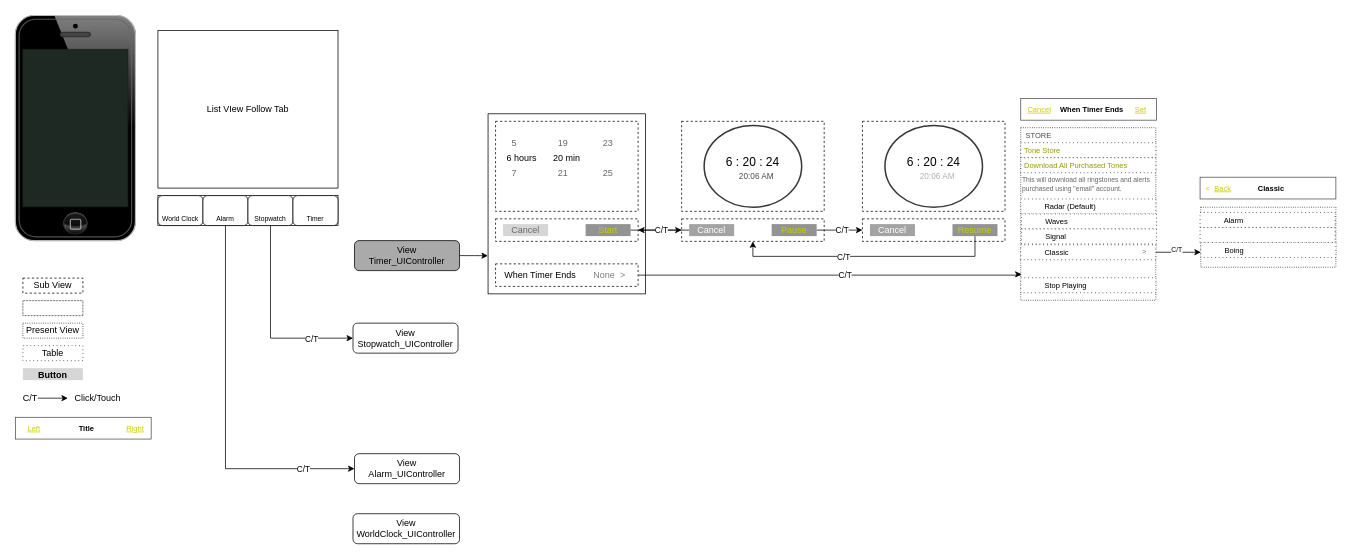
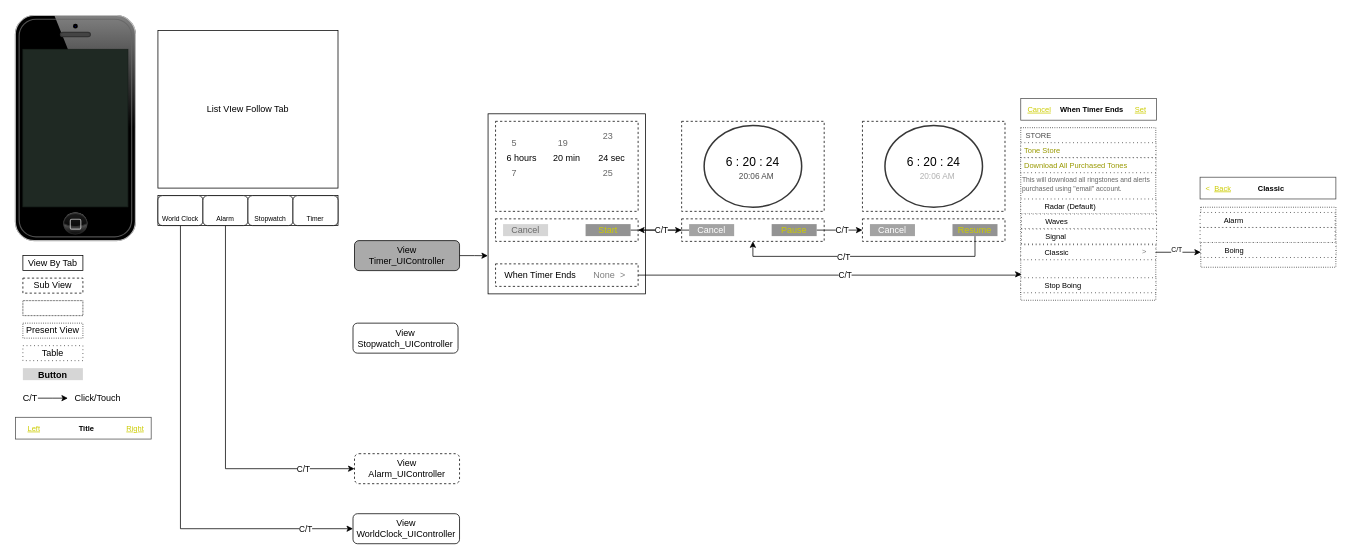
node "23": moved (608, 144) -> (608, 136)
node "24 sec": added
node "21": removed
node "View By Tab": added
edge "Stopwatch" -> "View Stopwatch_UIController": removed, label "C/T"
node "Stop Playing": label "Stop Playing" -> "Stop Boing"
edge "World Clock" -> "View WorldClock_UIController": added, label "C/T"
node "View Alarm_UIController": style solid -> dashed
